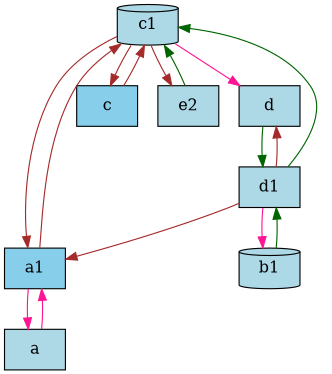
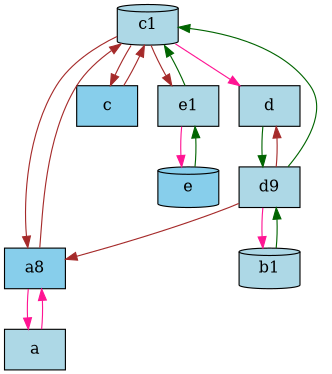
node "e2": label "e2" -> "e1"
node "e": added
node "d1": label "d1" -> "d9"
node "a1": label "a1" -> "a8"
